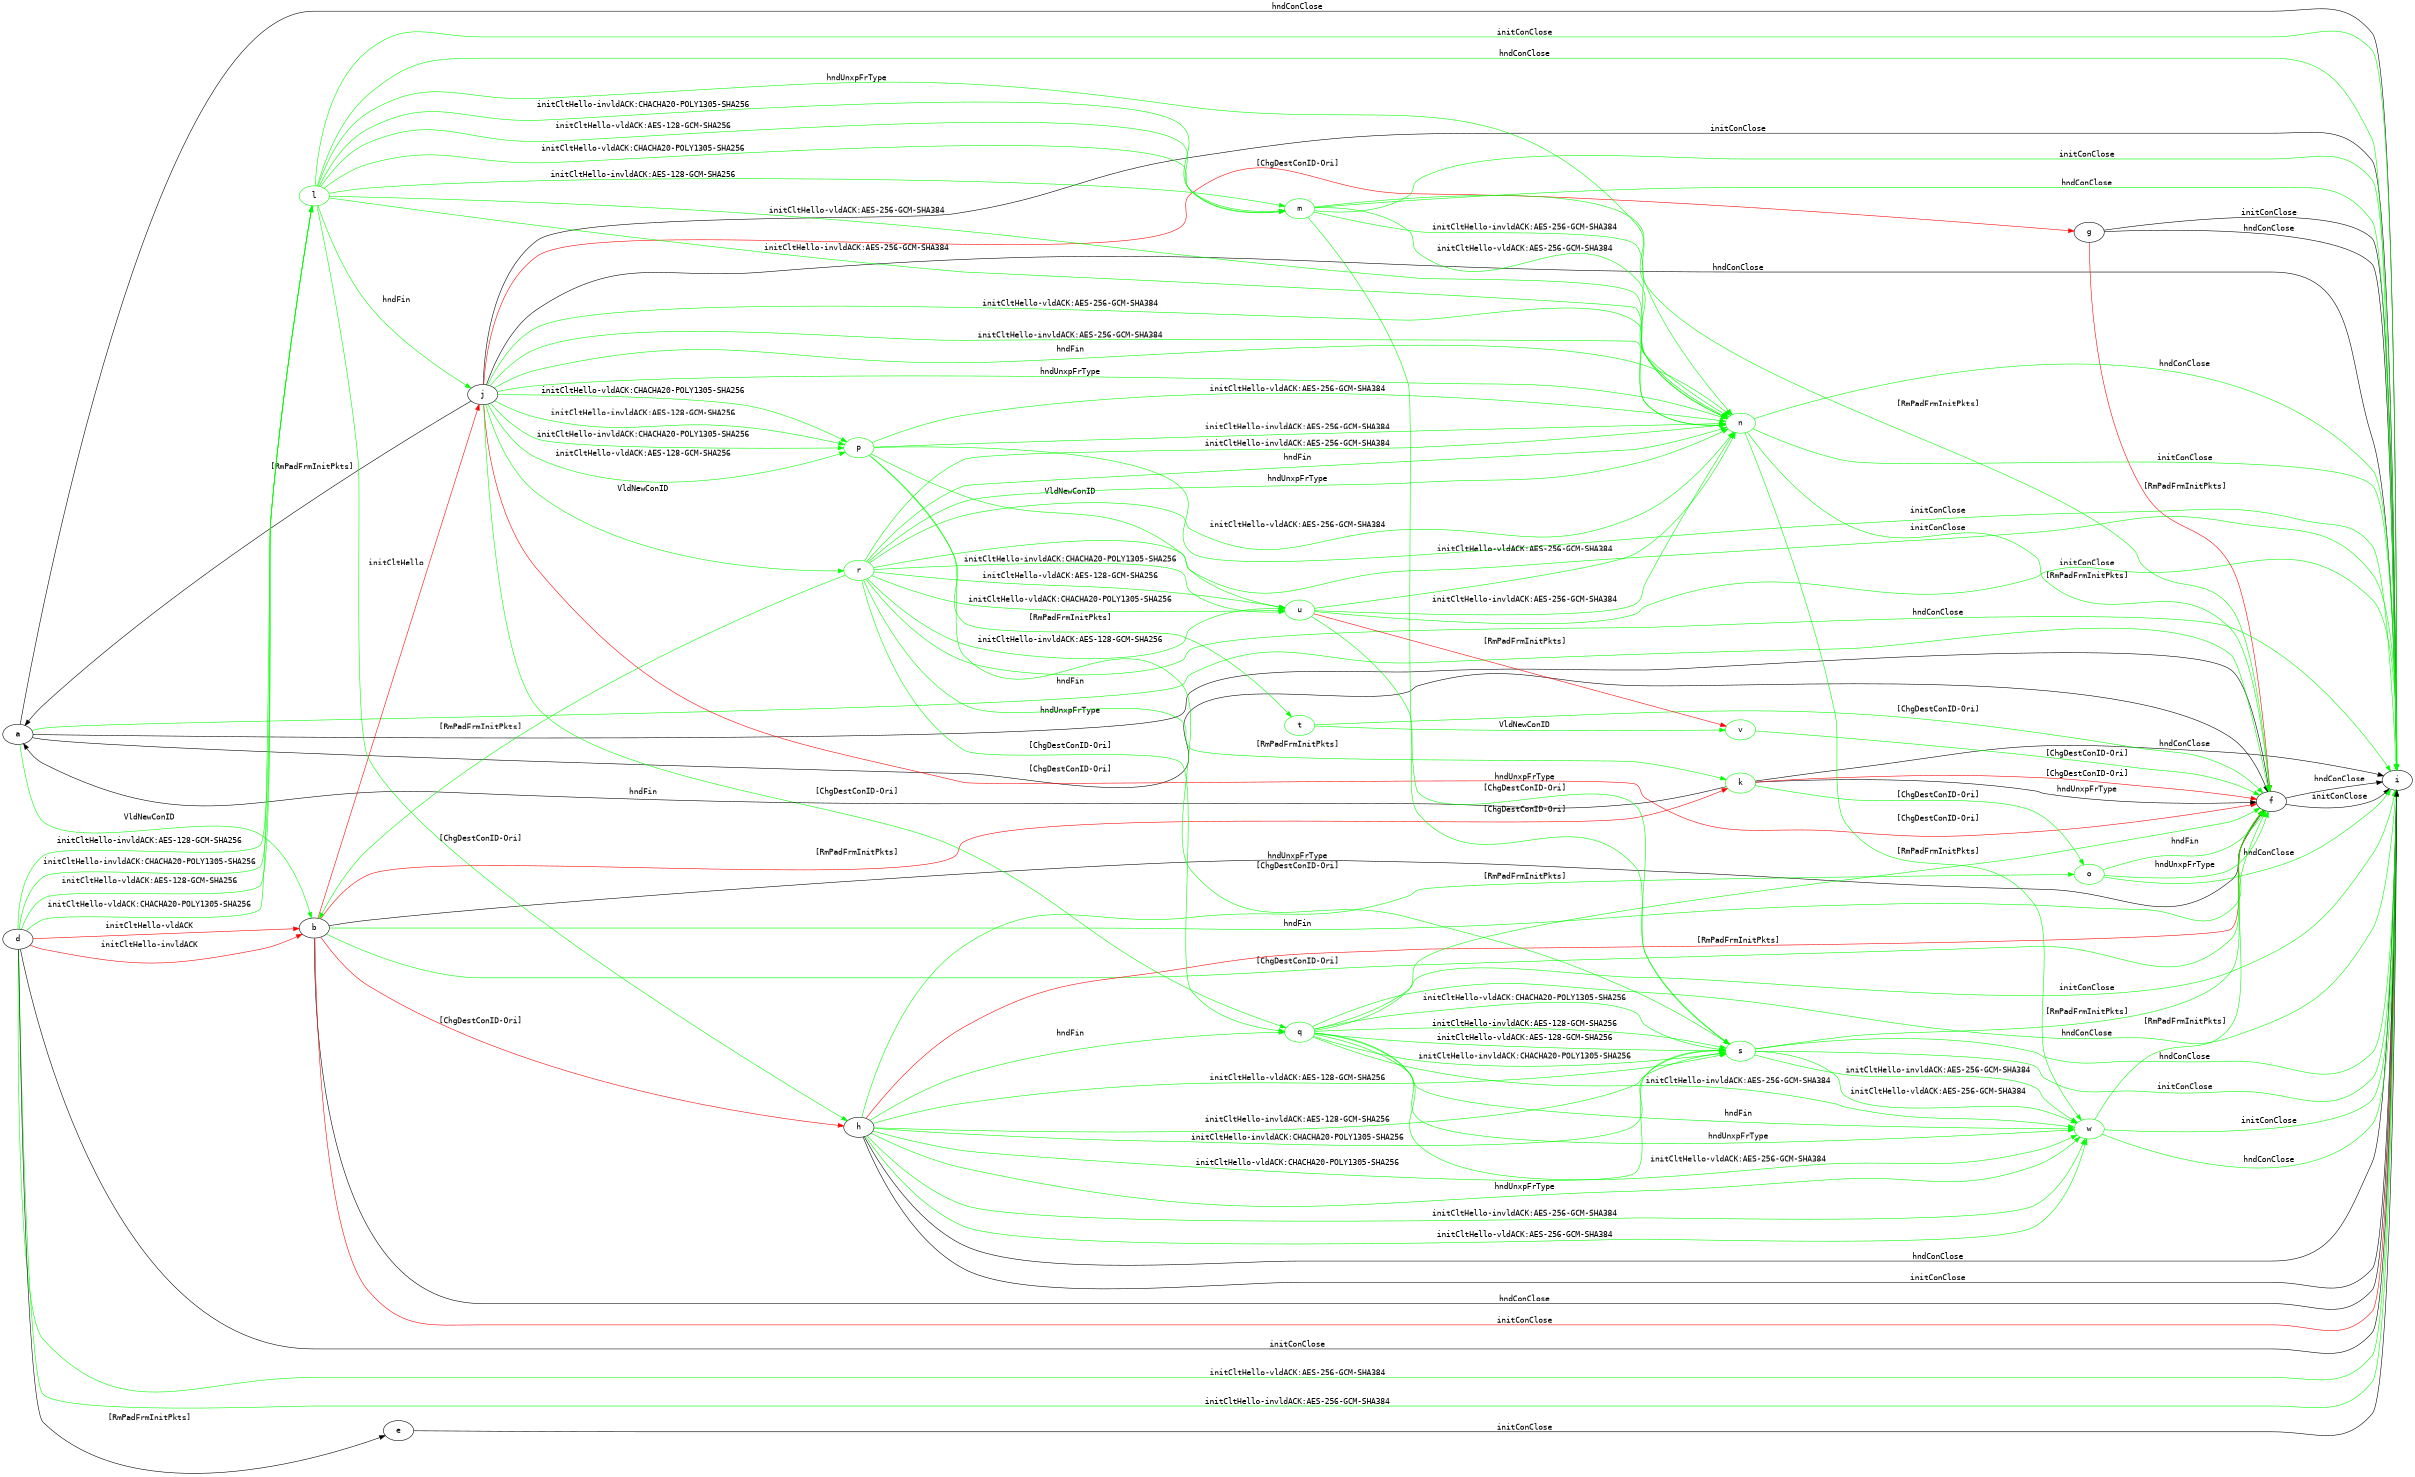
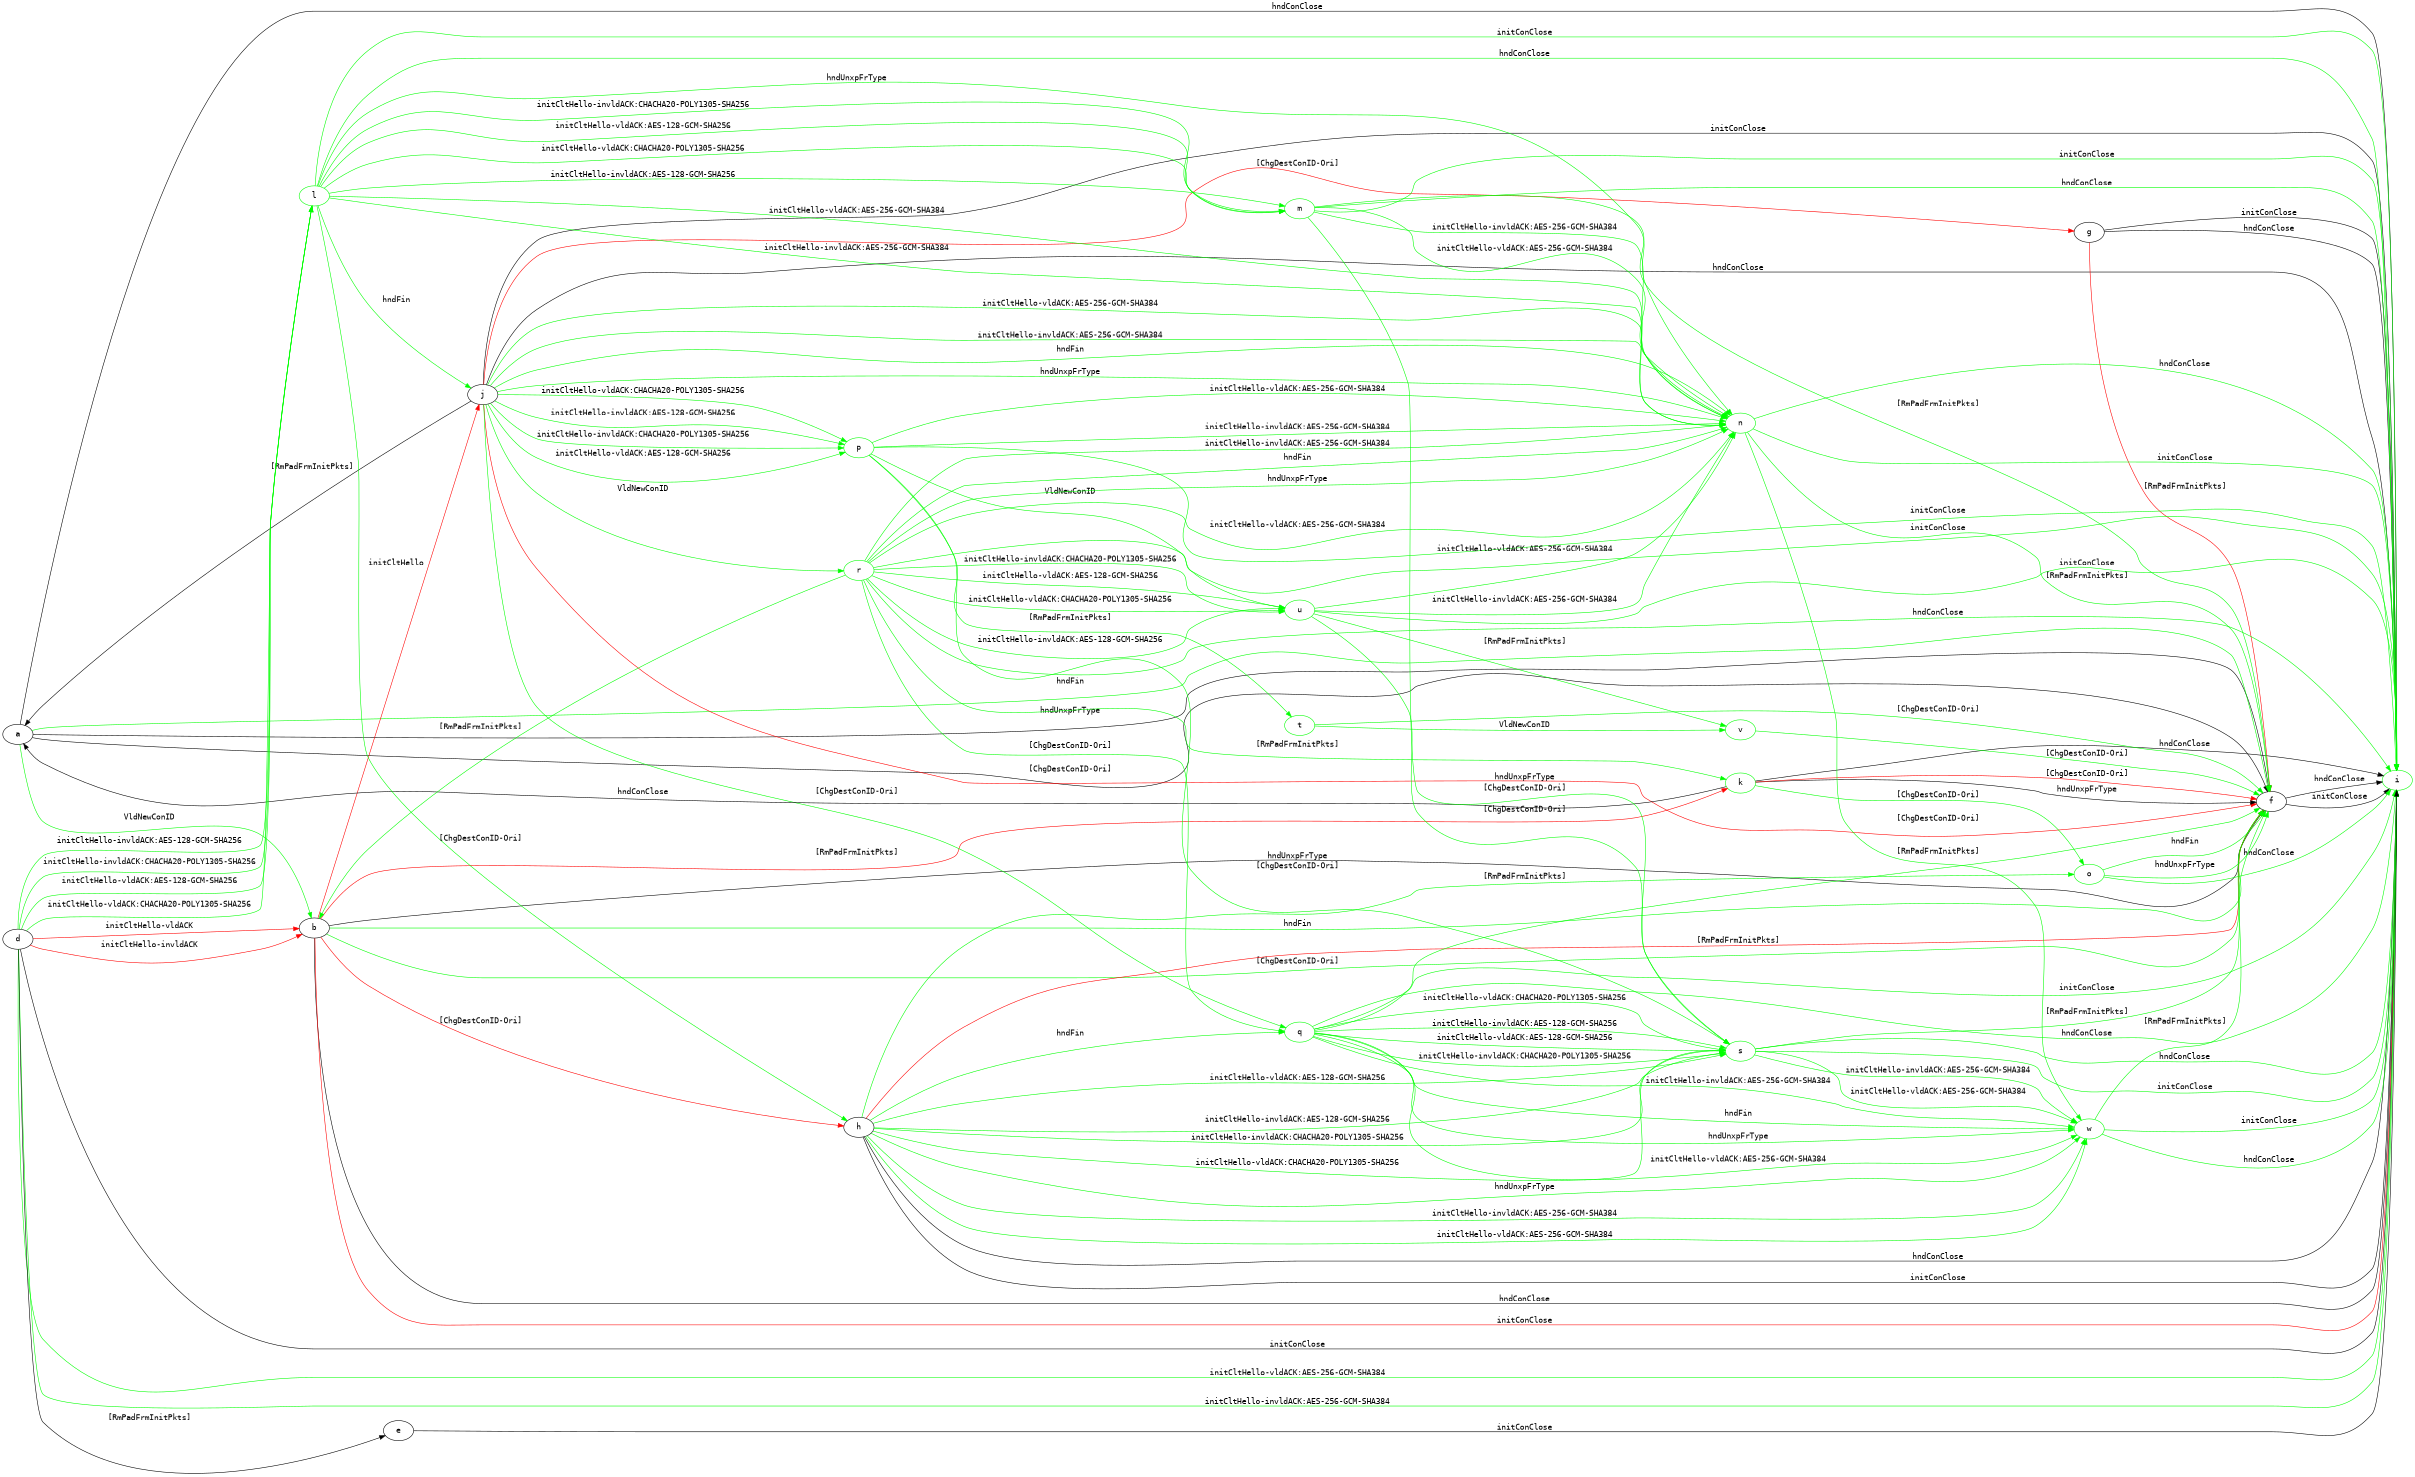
edge "u" -> "v": color red -> green
node "i": color black -> green
edge "k" -> "a": label "hndFin " -> "hndConClose "
